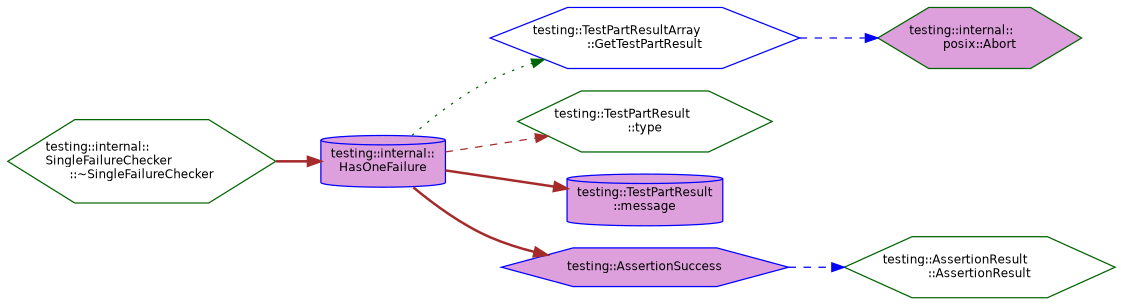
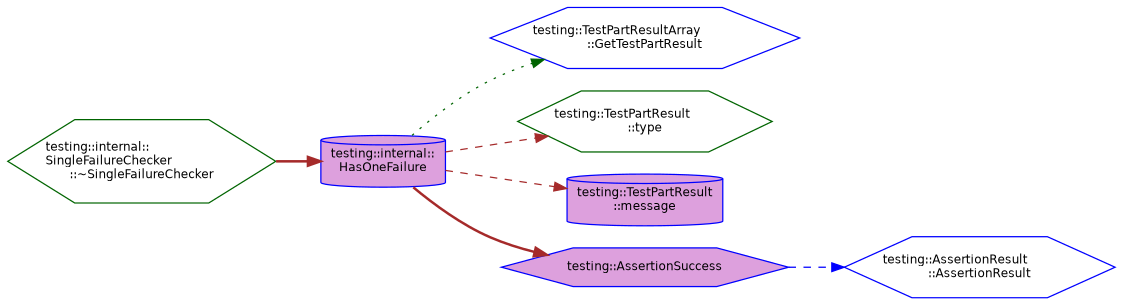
node "testing::internal:: posix::Abort": removed
edge "testing::internal:: HasOneFailure" -> "testing::TestPartResult ::message": style bold -> dashed
node "testing::AssertionResult ::AssertionResult": color darkgreen -> blue
